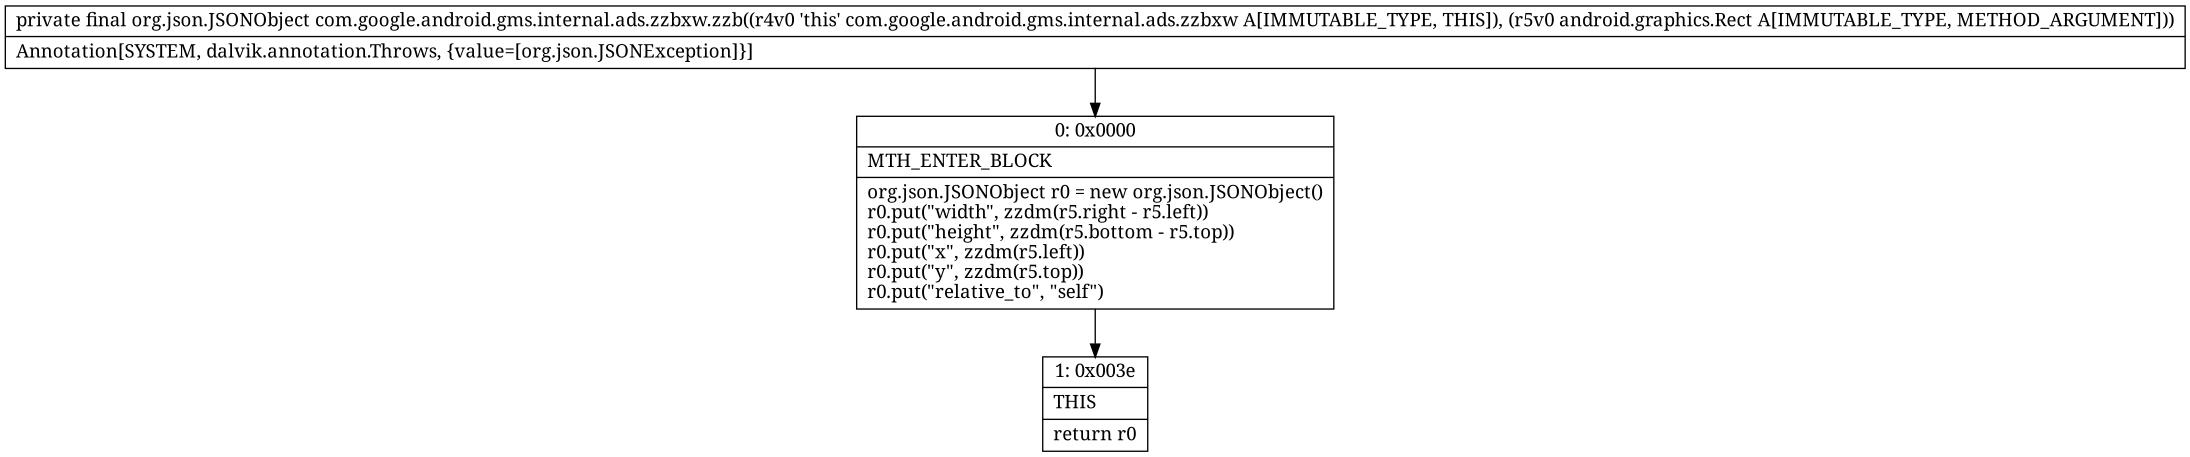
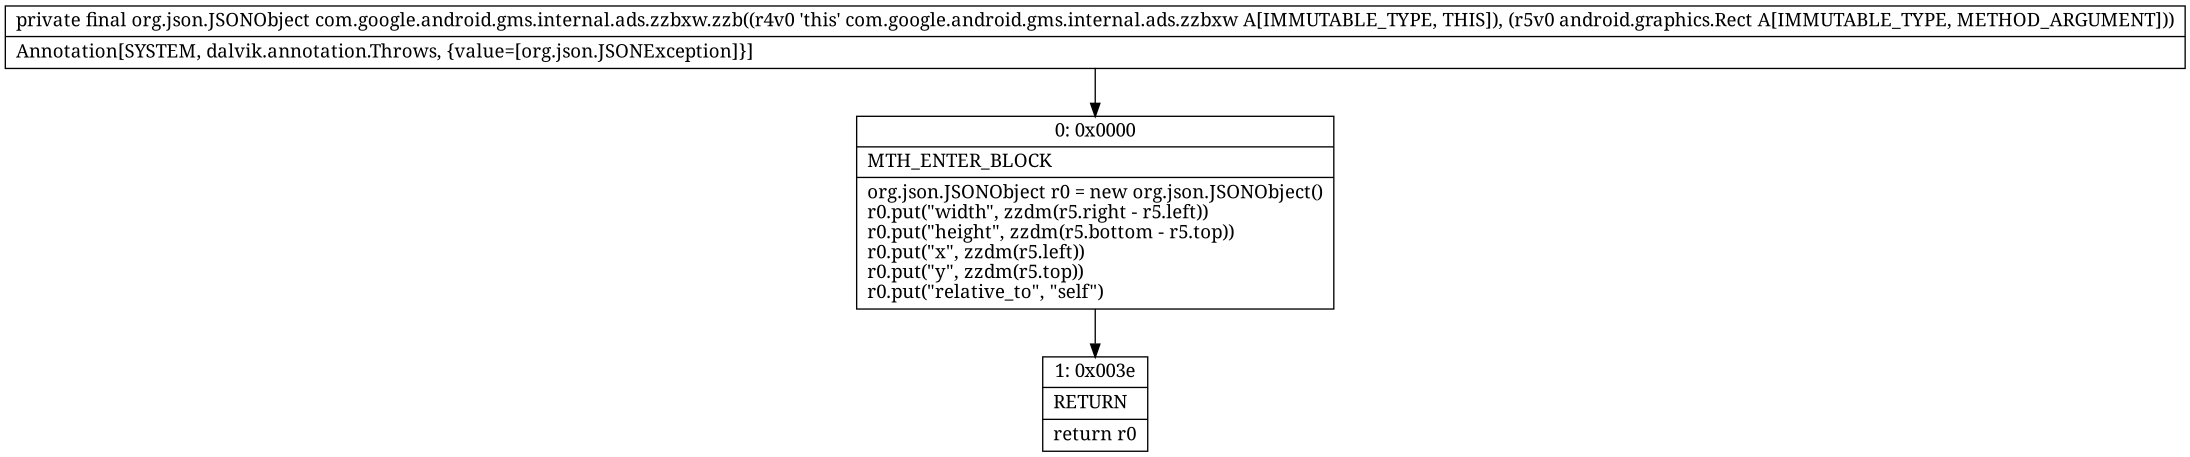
node "1: 0x003e": text "THIS" -> "RETURN"
